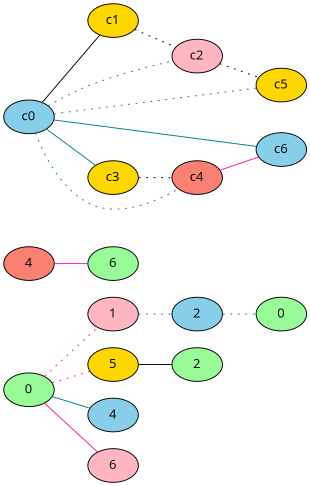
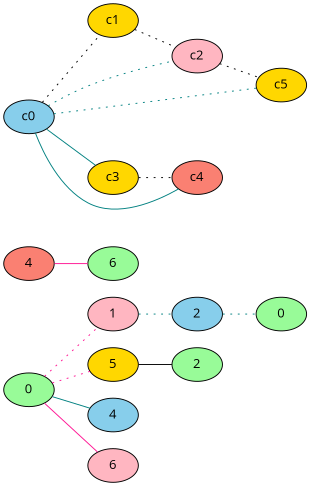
edge "c1" -- "c0": style solid -> dotted
node "c6": removed
edge "c0" -- "c4": style dotted -> solid
